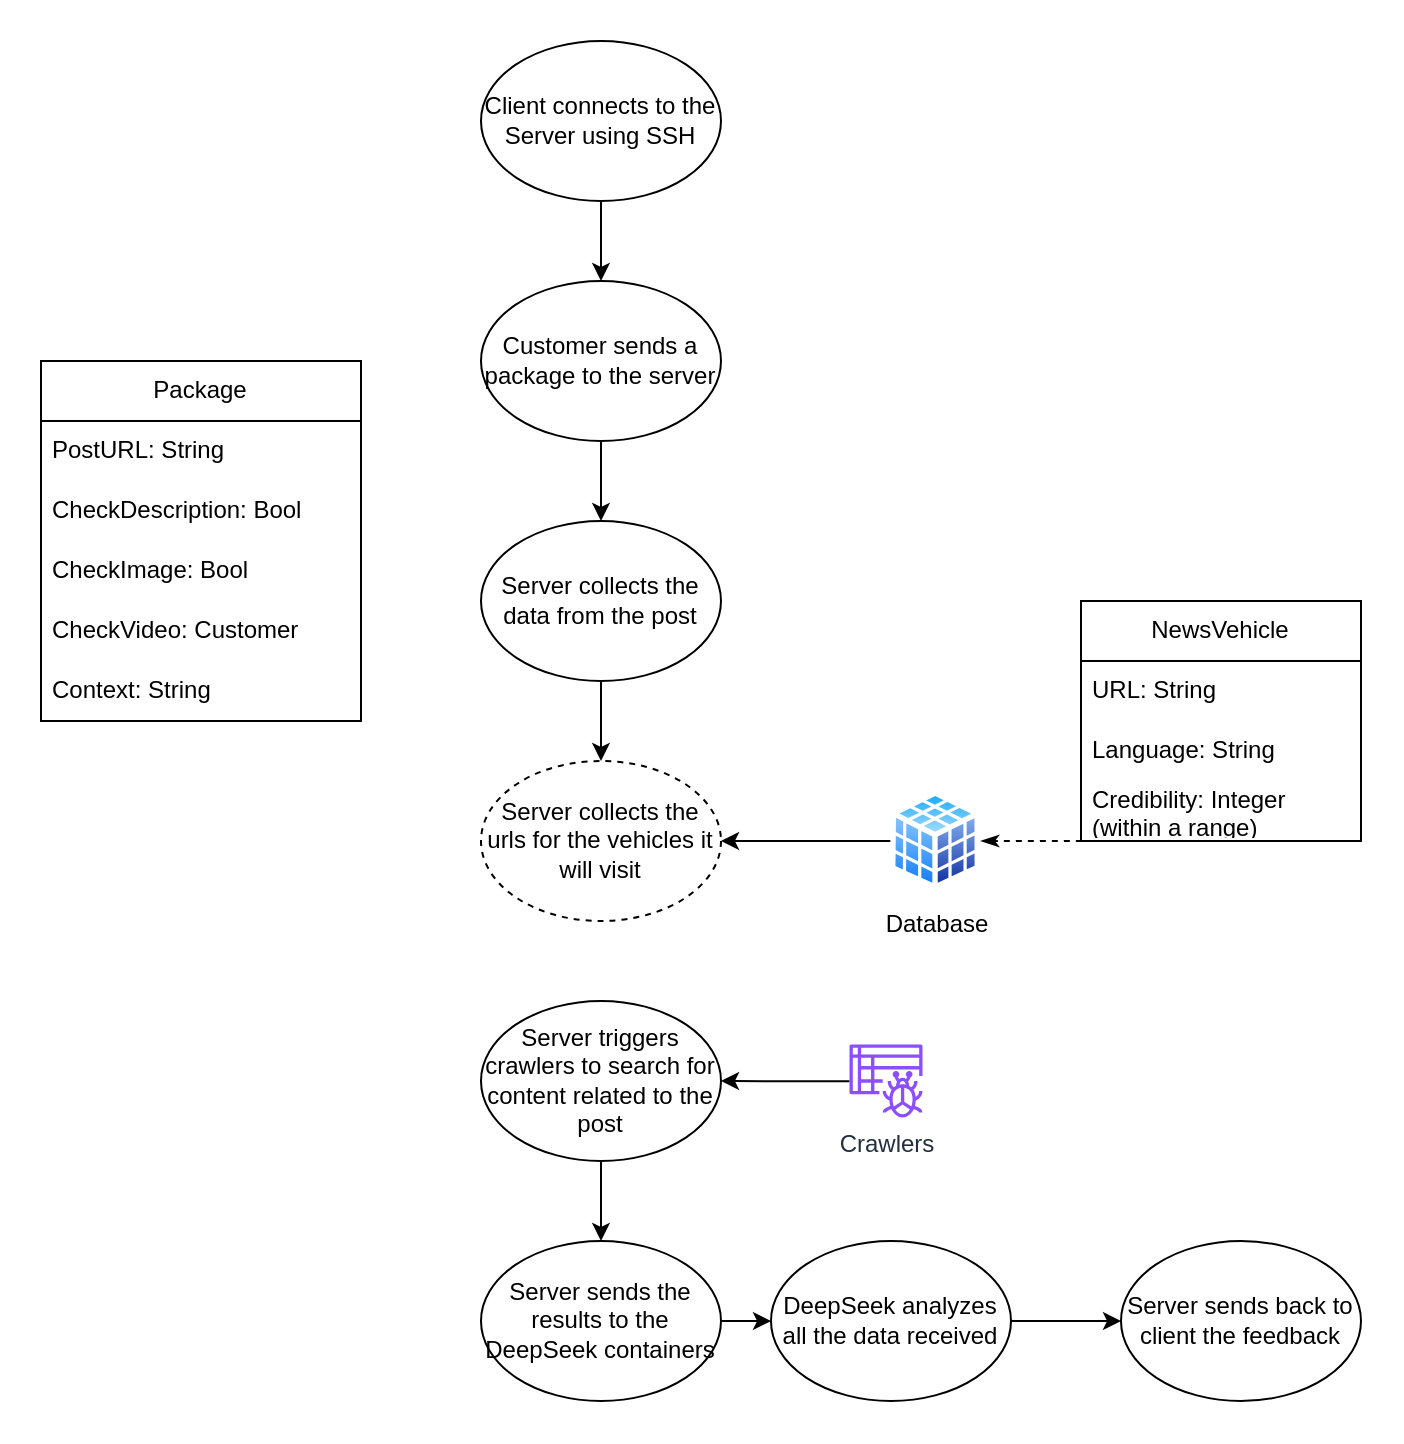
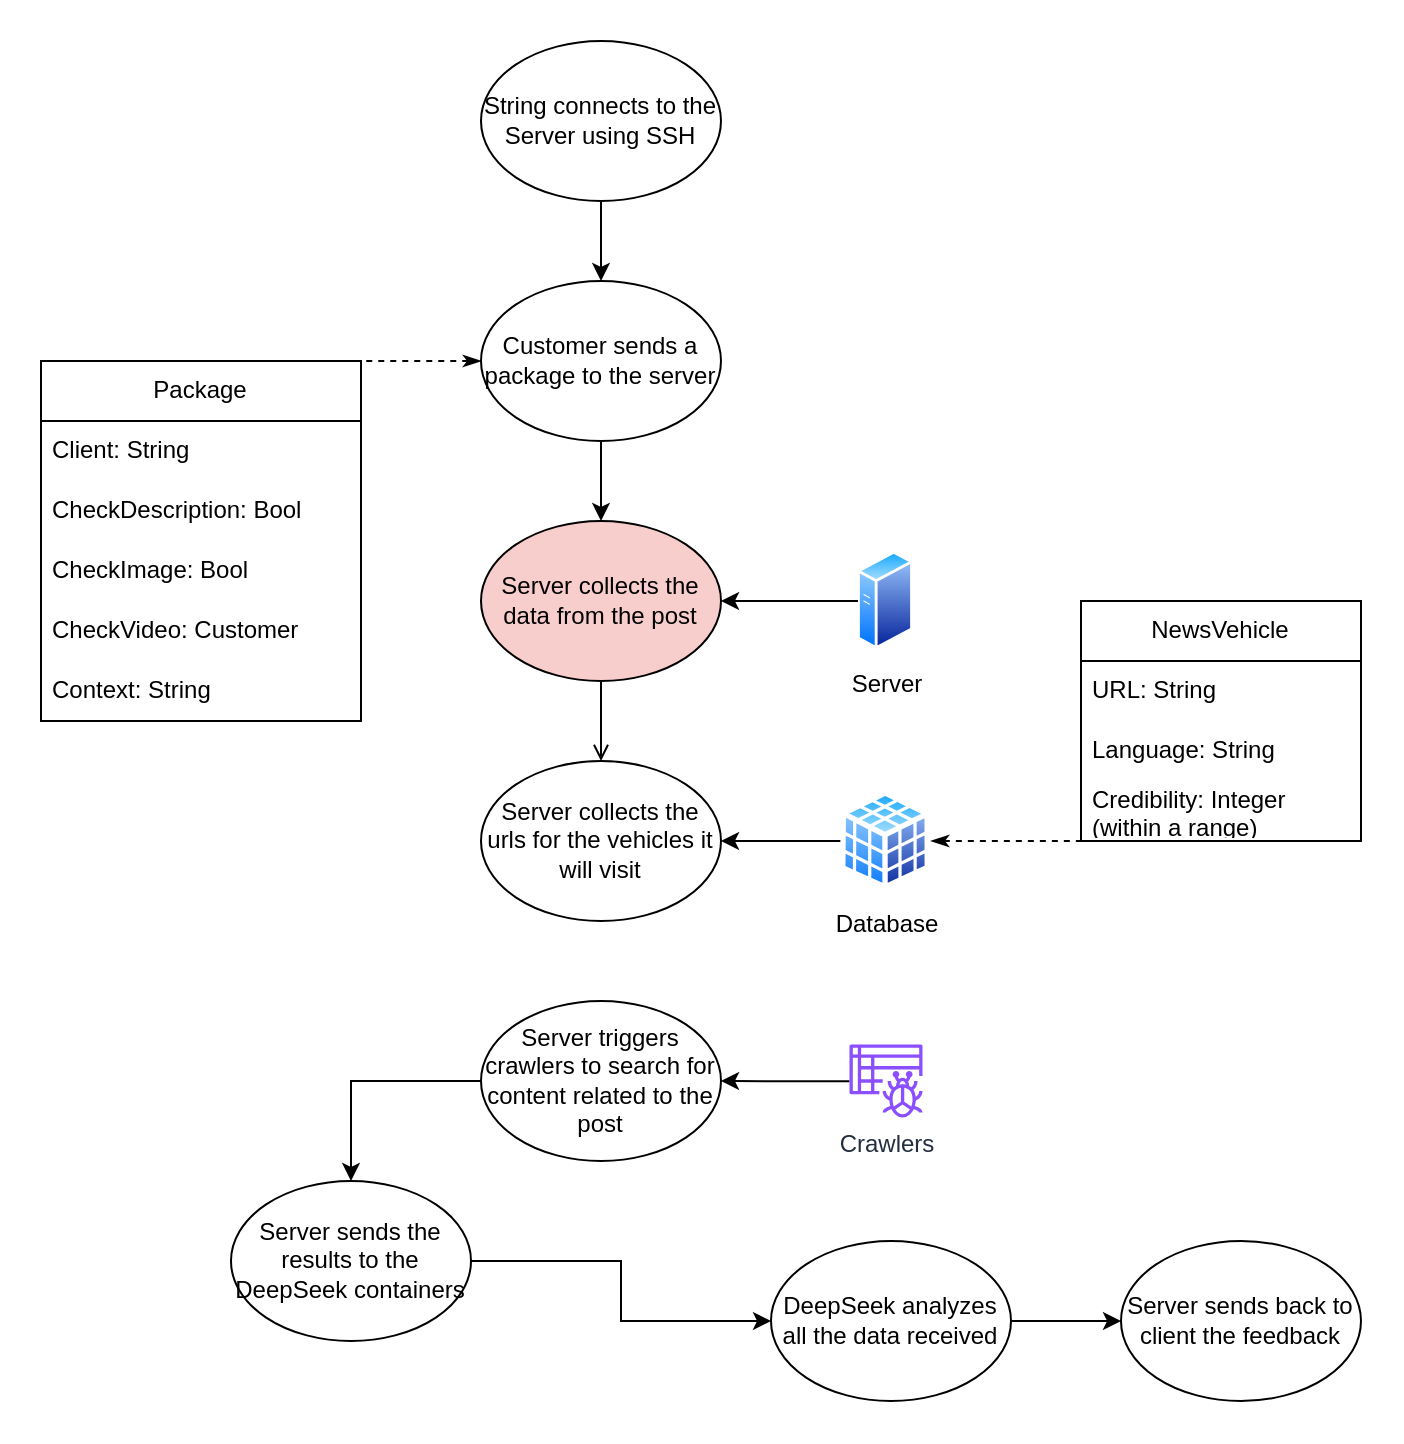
node "Client connects to the Server using SSH": label "Client connects to the Server using SSH" -> "String connects to the Server using SSH"
edge "Package" -> "Customer sends a package to the server": added
node "PostURL: String": label "PostURL: String" -> "Client: String"
node "Server collects the data from the post": fillcolor #ffffff -> #f8cecc
edge "Server" -> "Server collects the data from the post": added
node "Server": added
edge "Server collects the data from the post" -> "Server collects the urls for the vehicles it will visit": arrowhead classic -> open
node "Server collects the urls for the vehicles it will visit": style dashed -> solid
node "Database": moved (936, 841) -> (886, 841)
node "Server sends the results to the DeepSeek containers": moved (601, 1321) -> (351, 1261)
